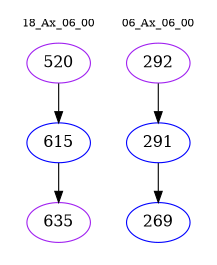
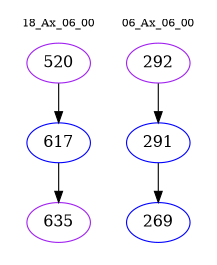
node "615": label "615" -> "617"
